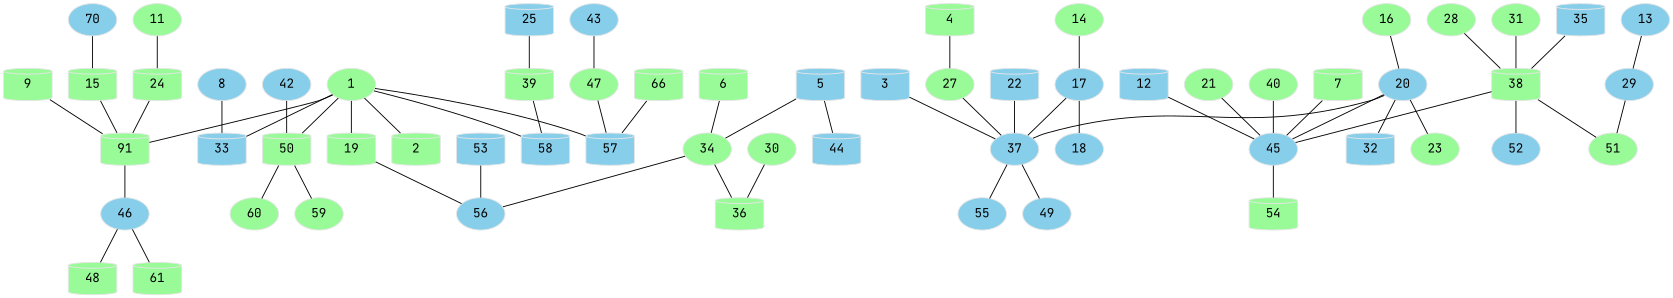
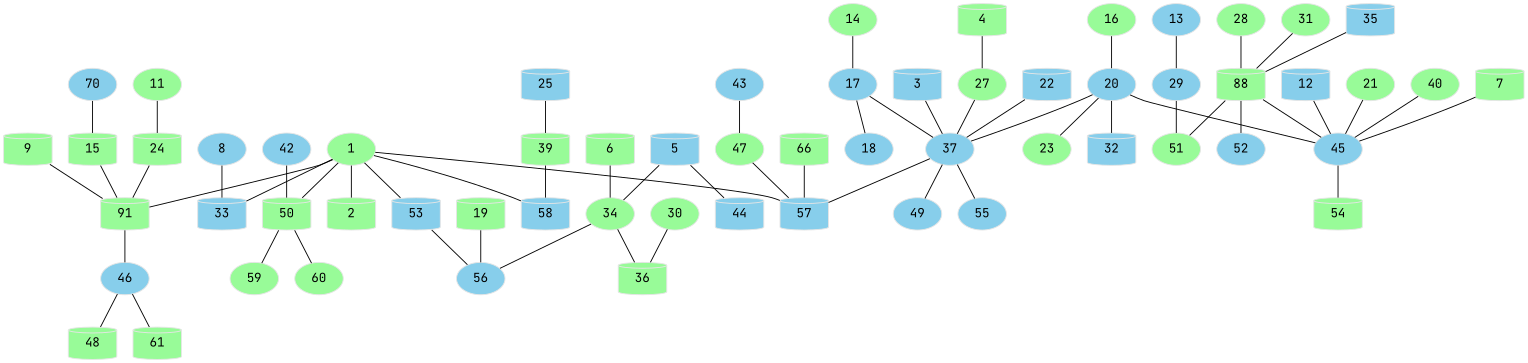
node "38": label "38" -> "88"
edge "1" -- "19": now "1" -- "53"
edge "37" -- "57": added
